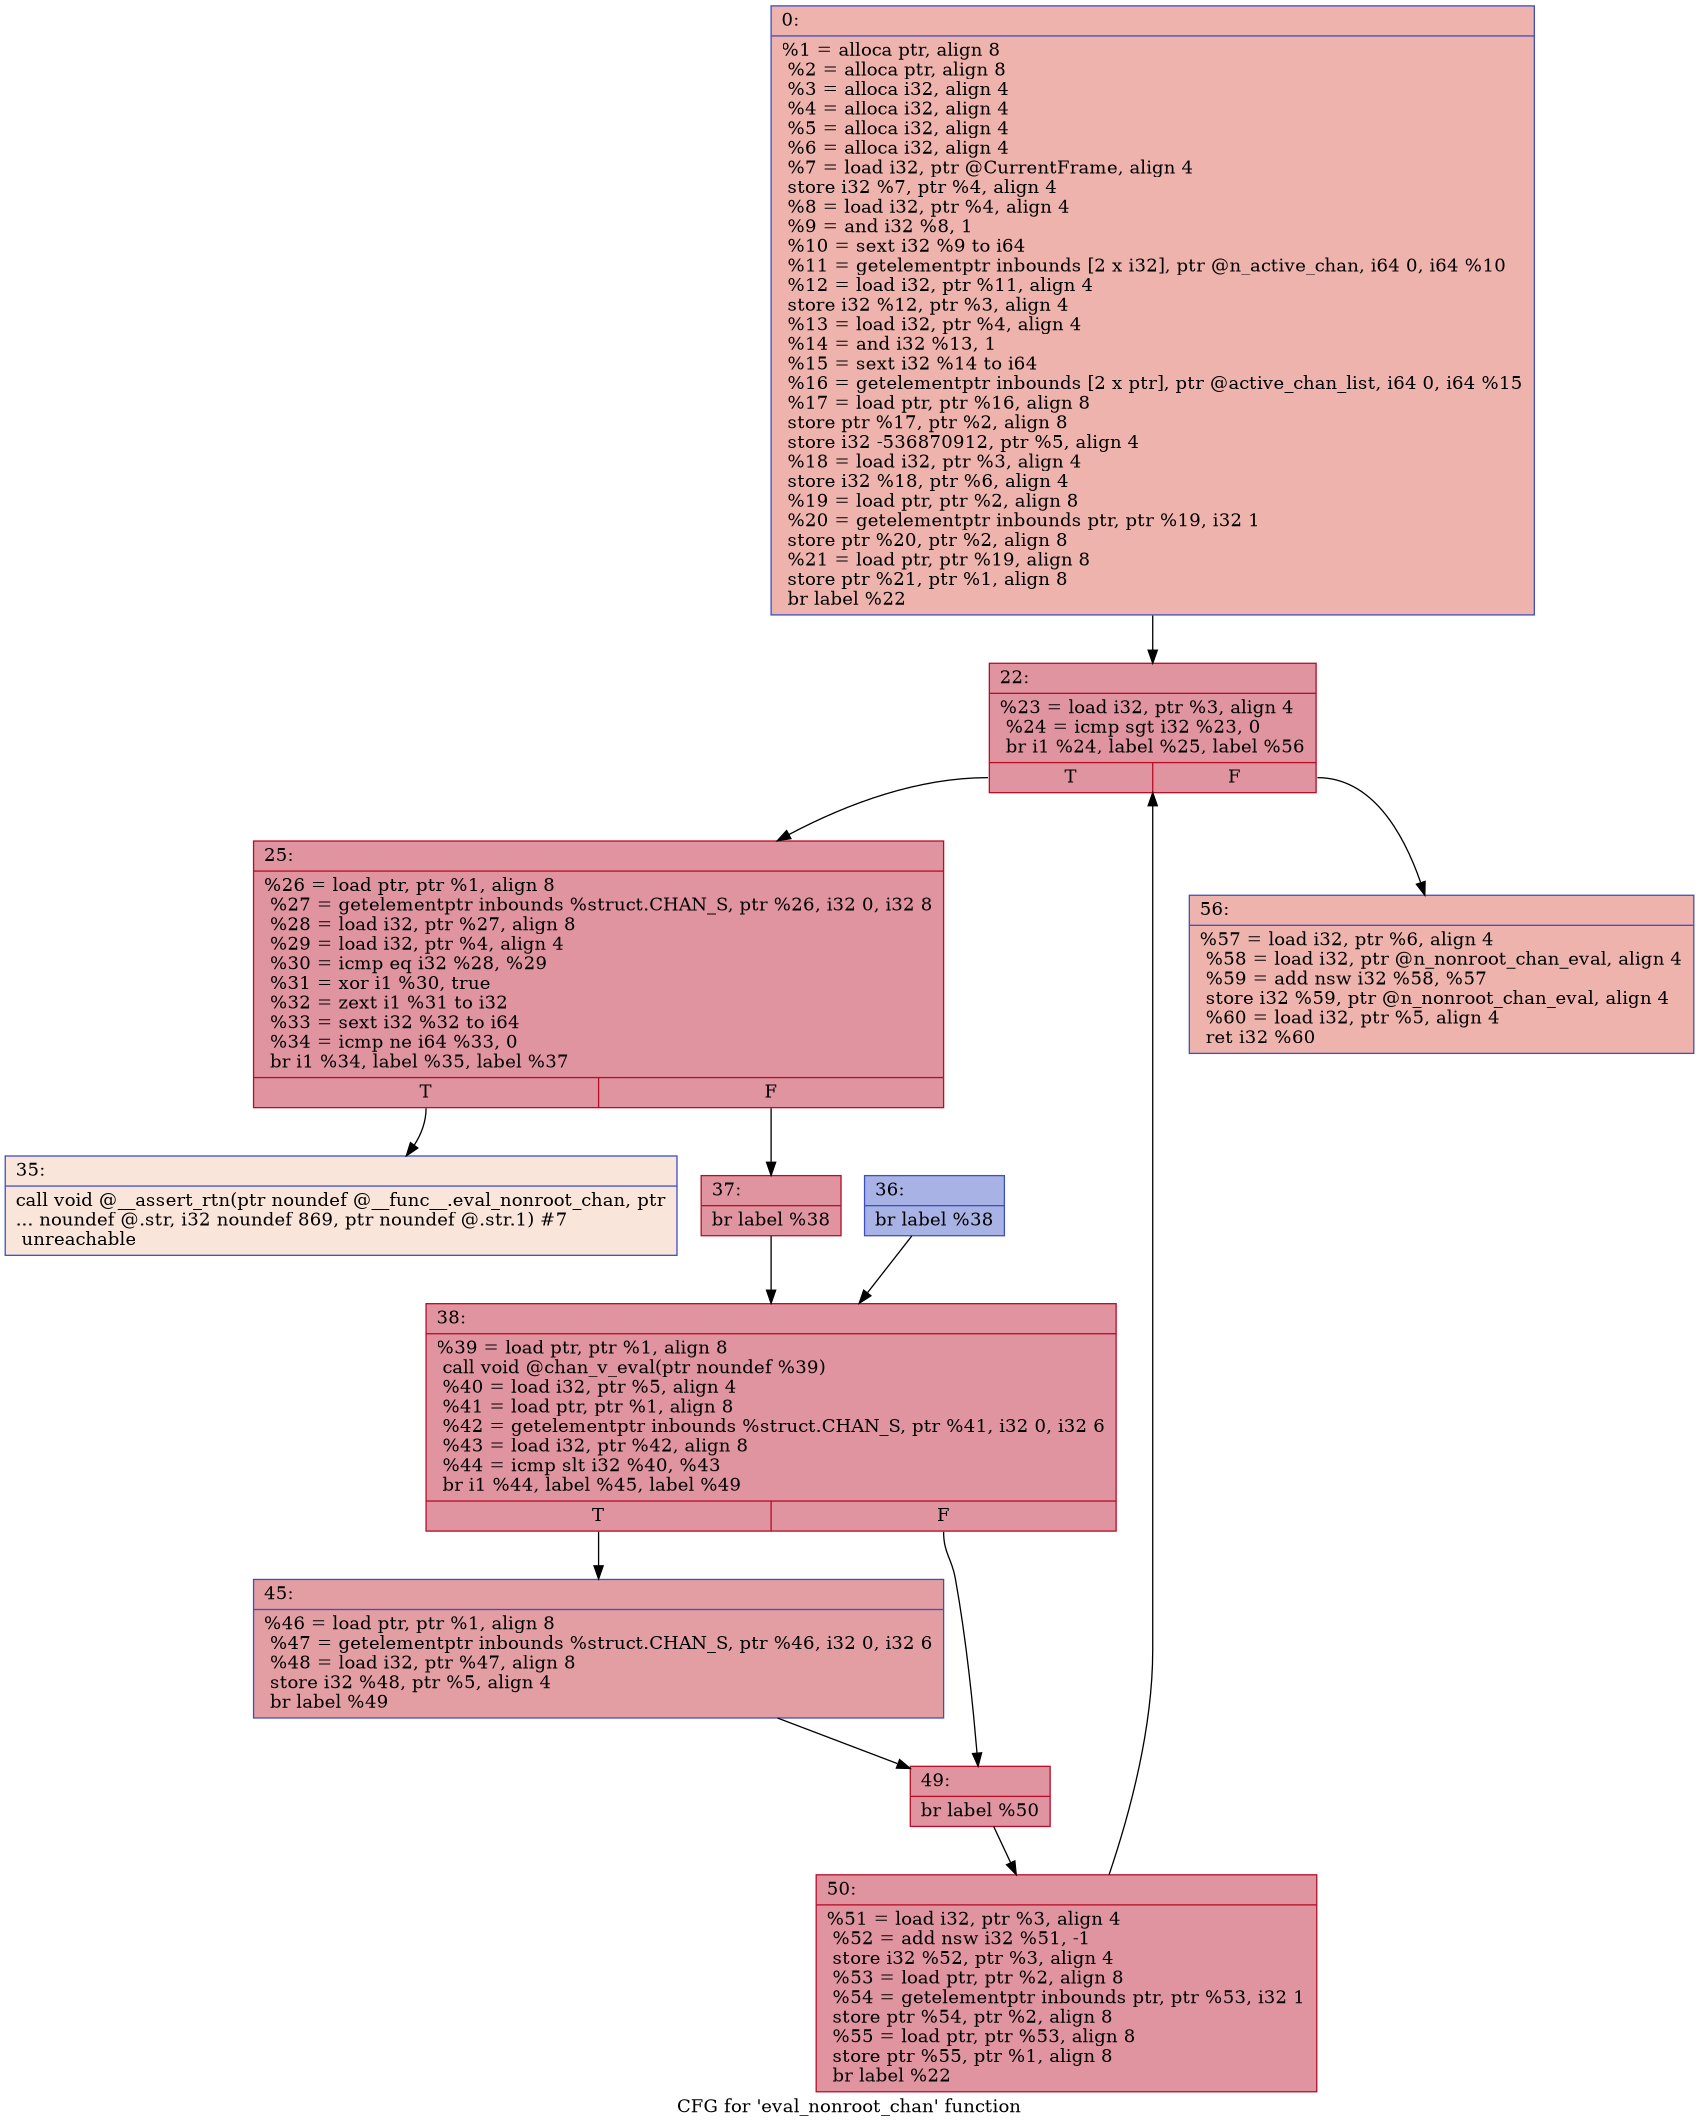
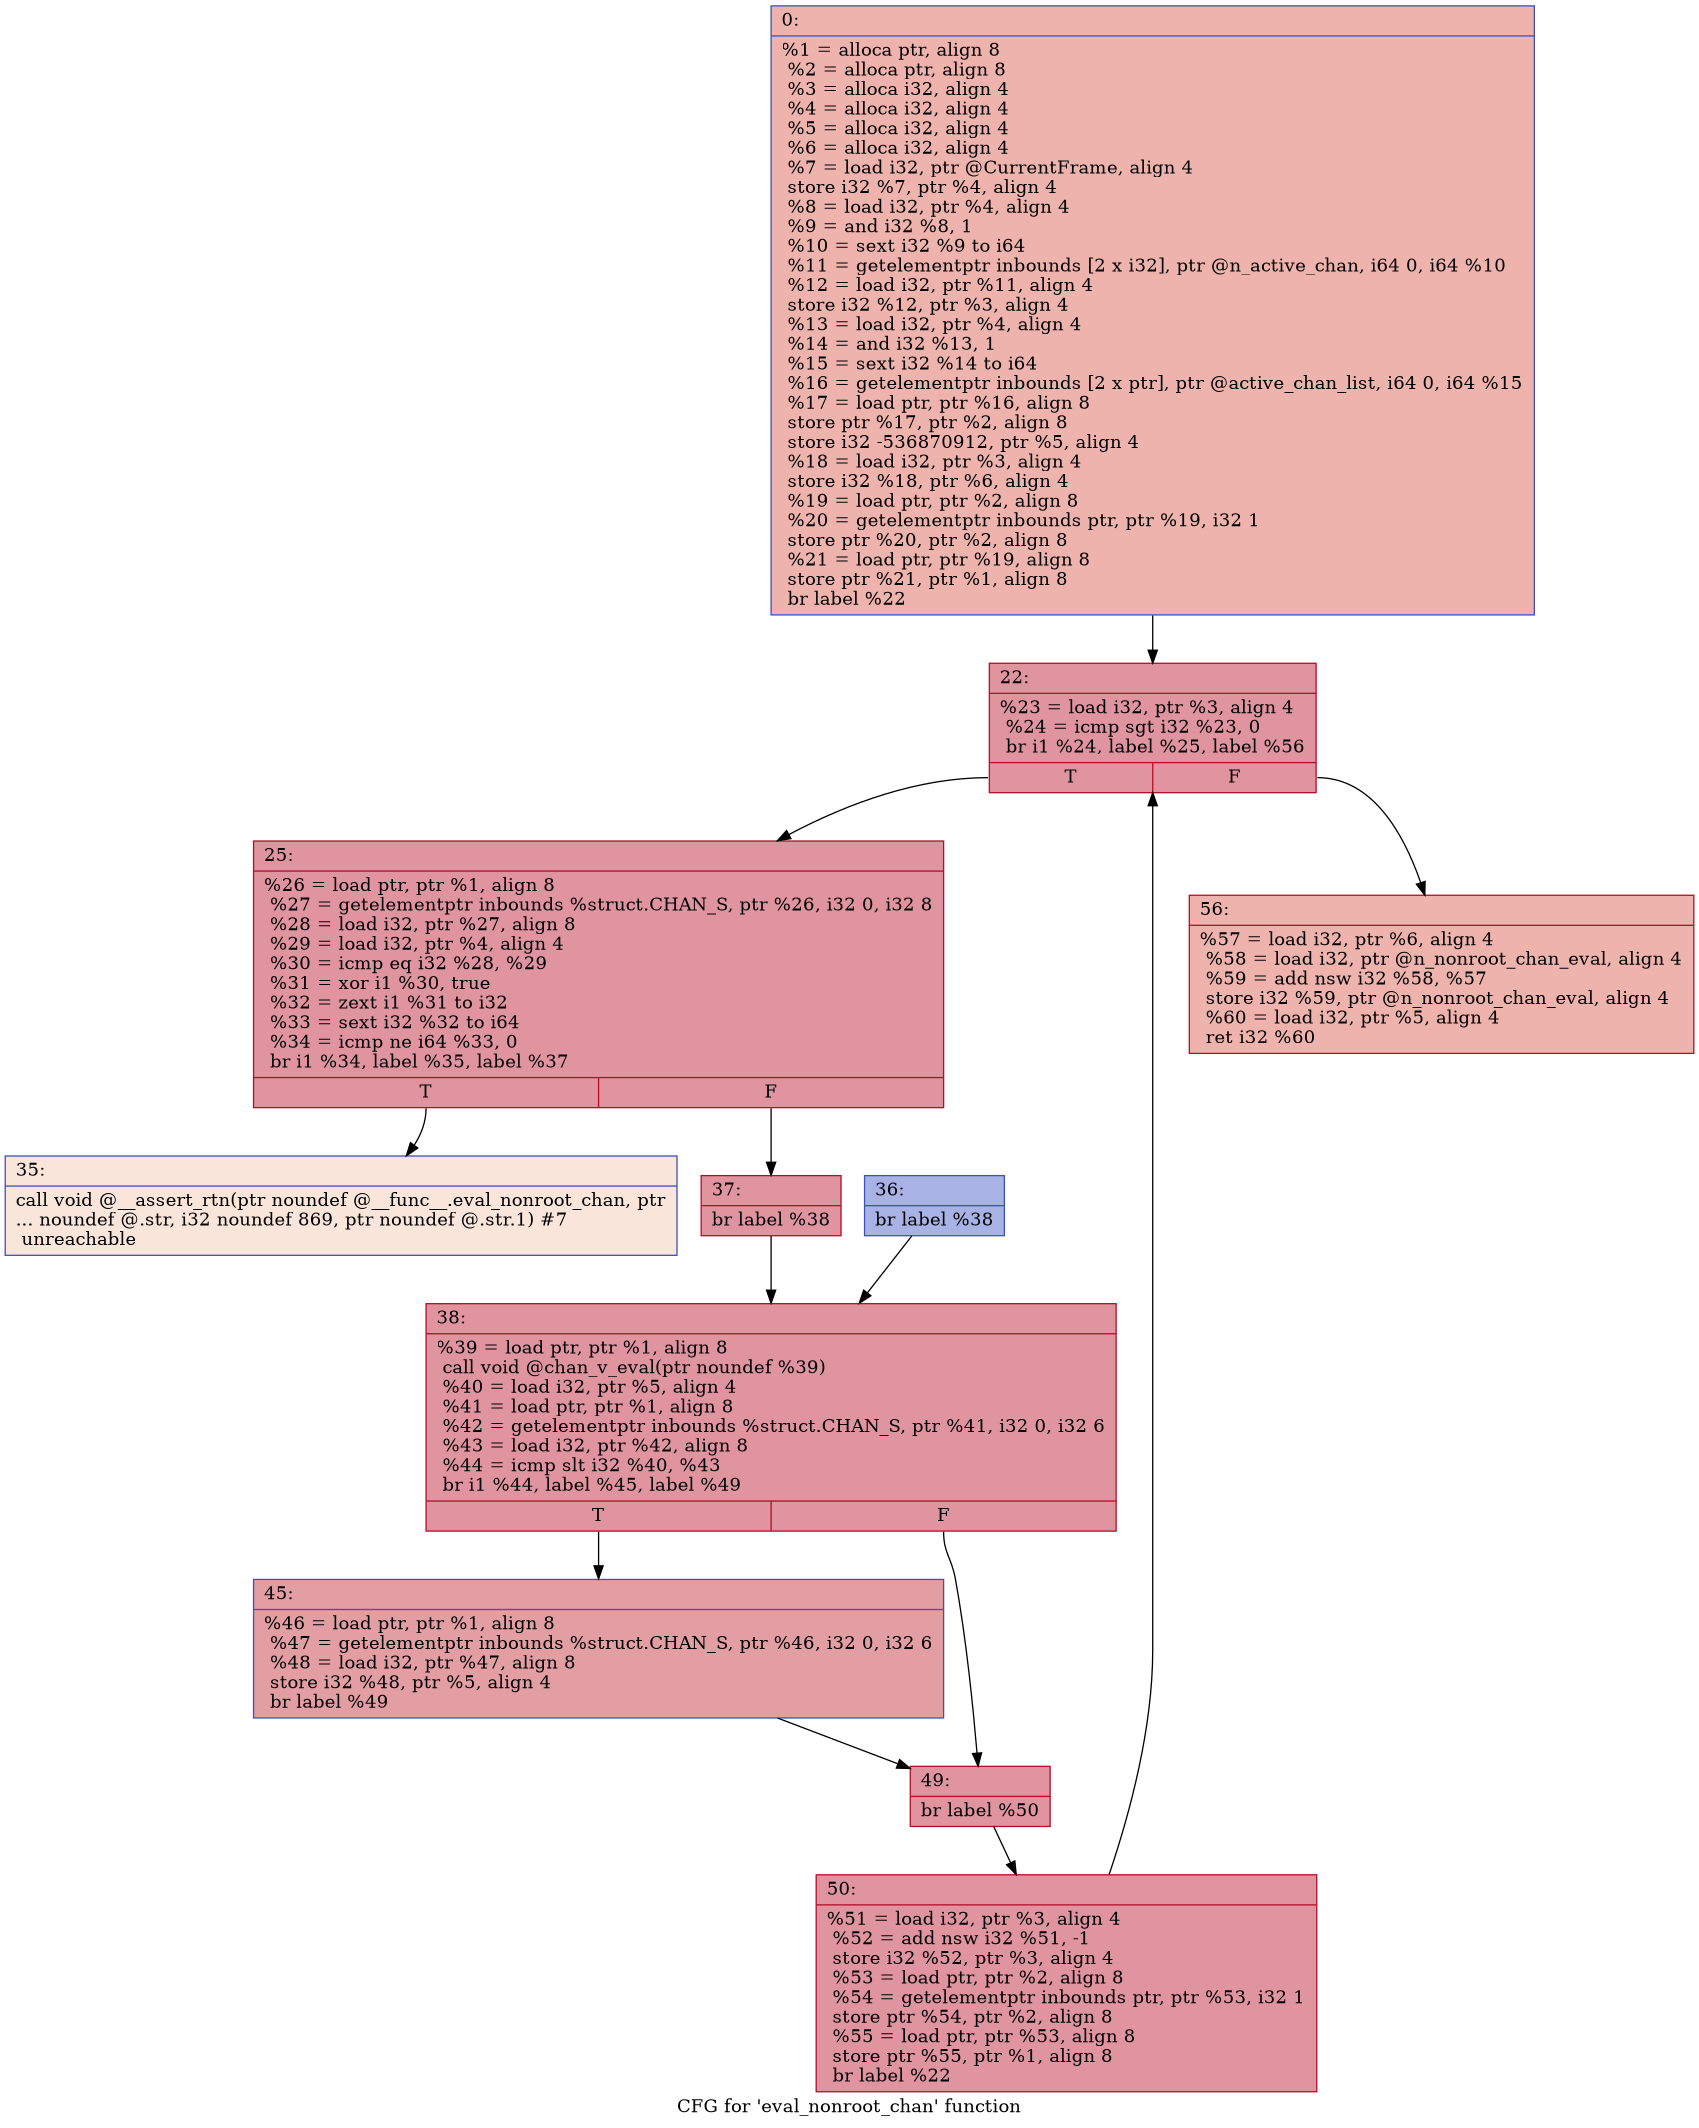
node "56:": color #3d50c3ff -> #b70d28ff
